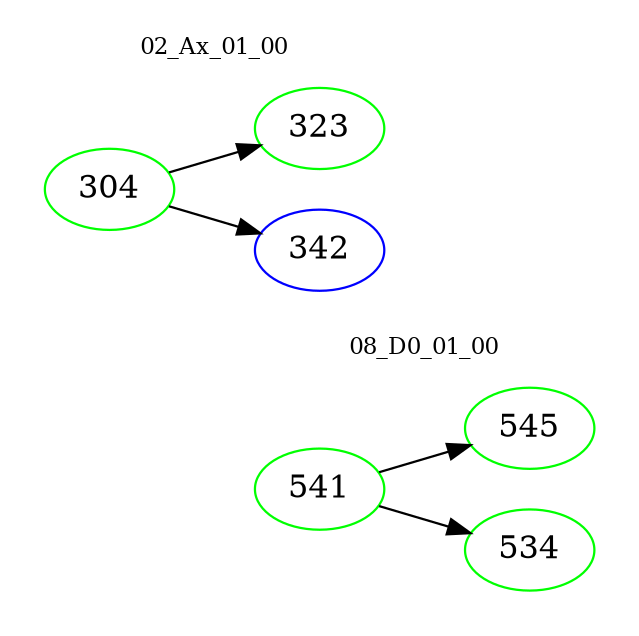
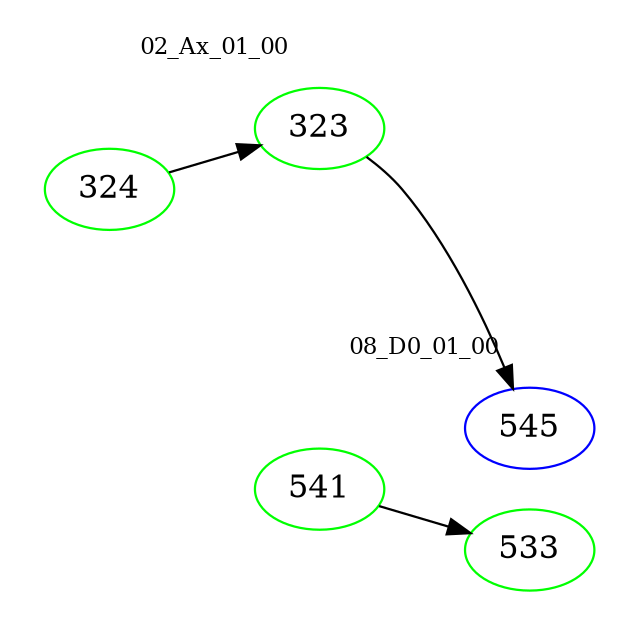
node "304": label "304" -> "324"
node "342": removed
node "545": color green -> blue
edge "541" -> "545": now "323" -> "545"
node "534": label "534" -> "533"
